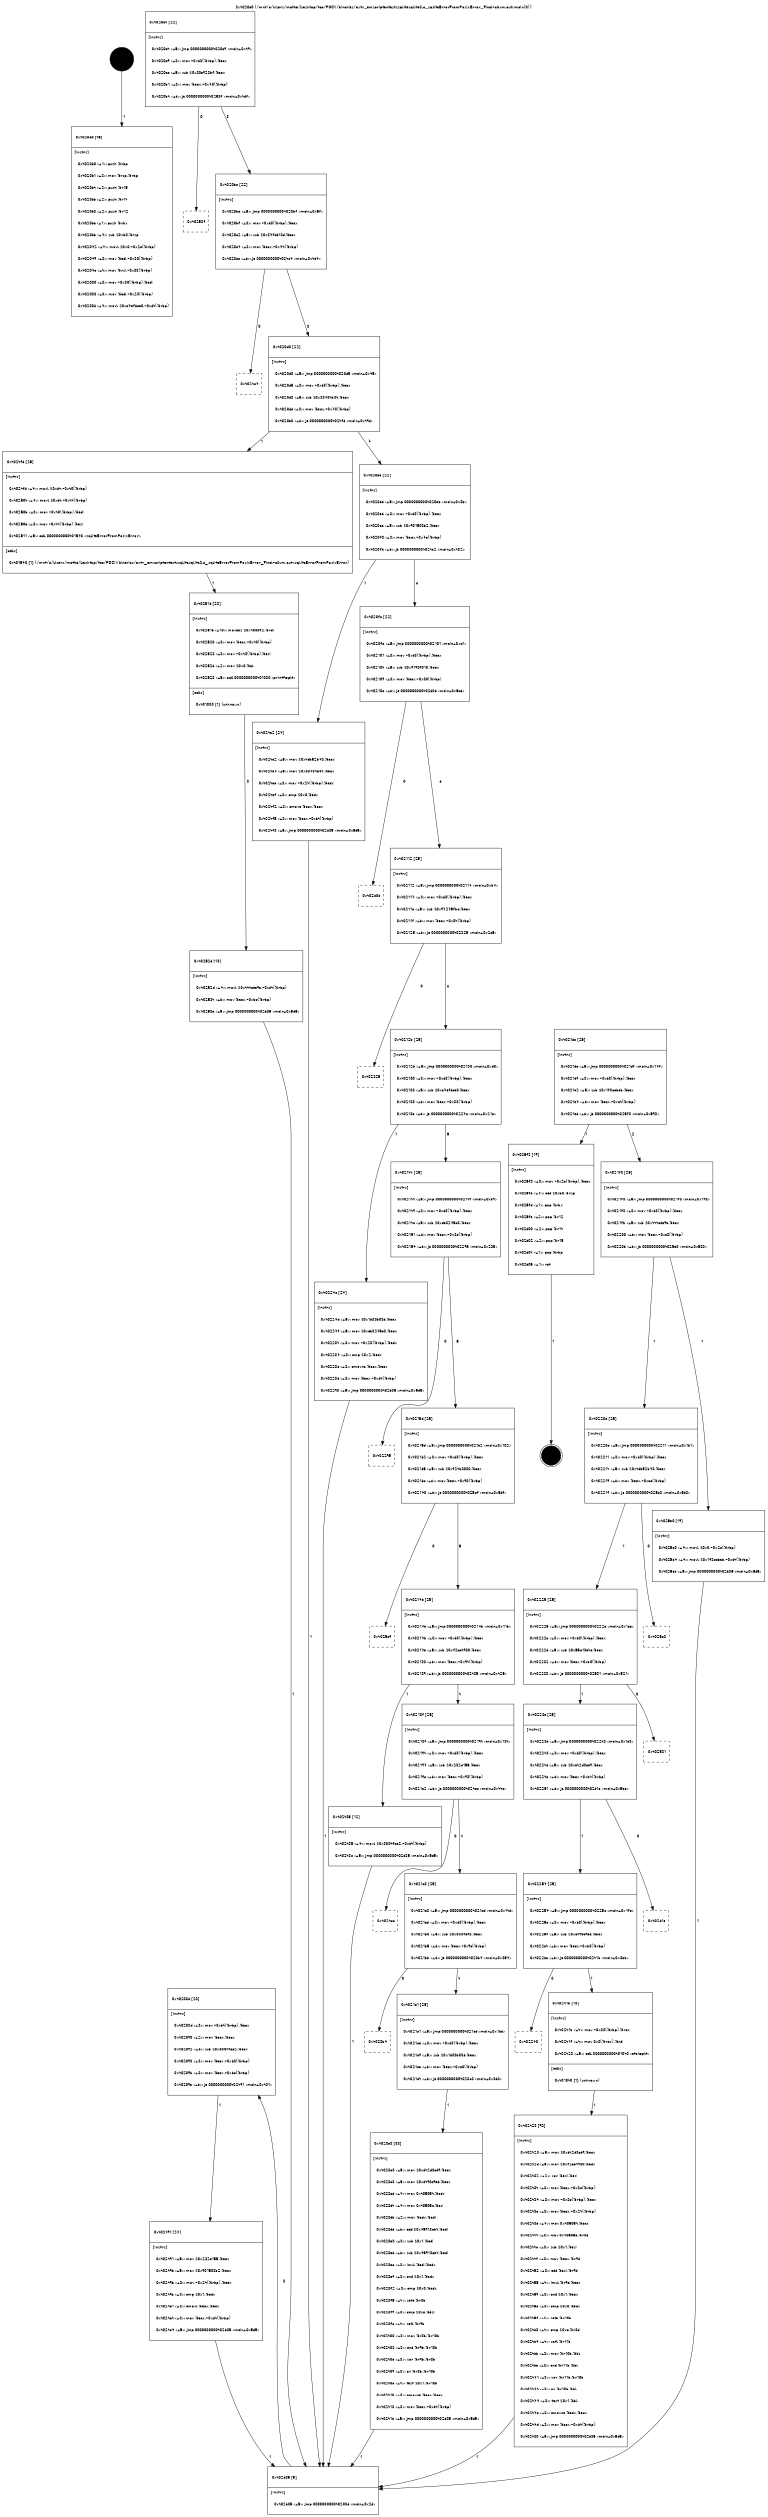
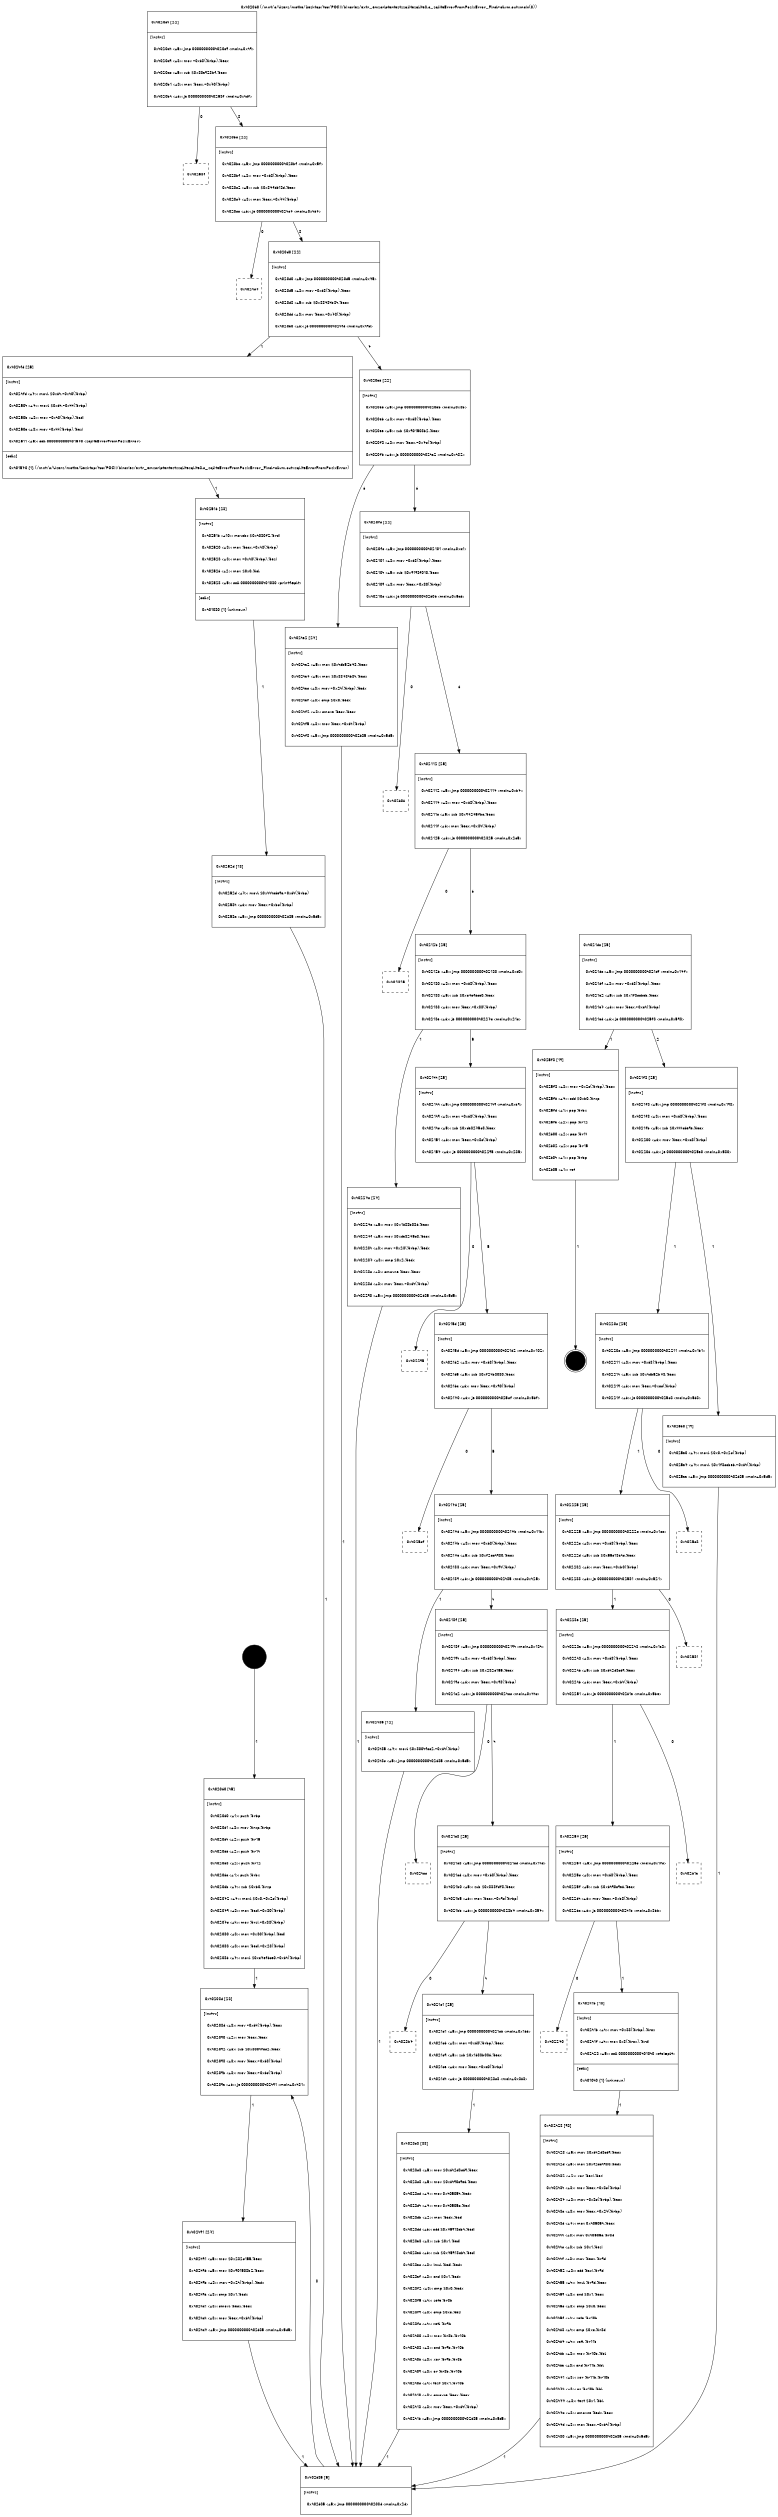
edge "0x4020e6 [22]" -> "0x4024e2 [27]": label " 1" -> " 6"
edge "0x402516 [23]" -> "0x40252d [18]": label " 8" -> " 1"
edge "0x402060 [45]" -> "0x40208d [23]": added, label "1"
